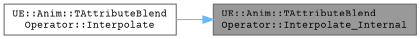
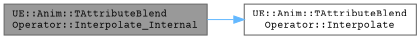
edge "UE::Anim::TAttributeBlend Operator::Interpolate" -> "UE::Anim::TAttributeBlend Operator::Interpolate_Internal": reversed
